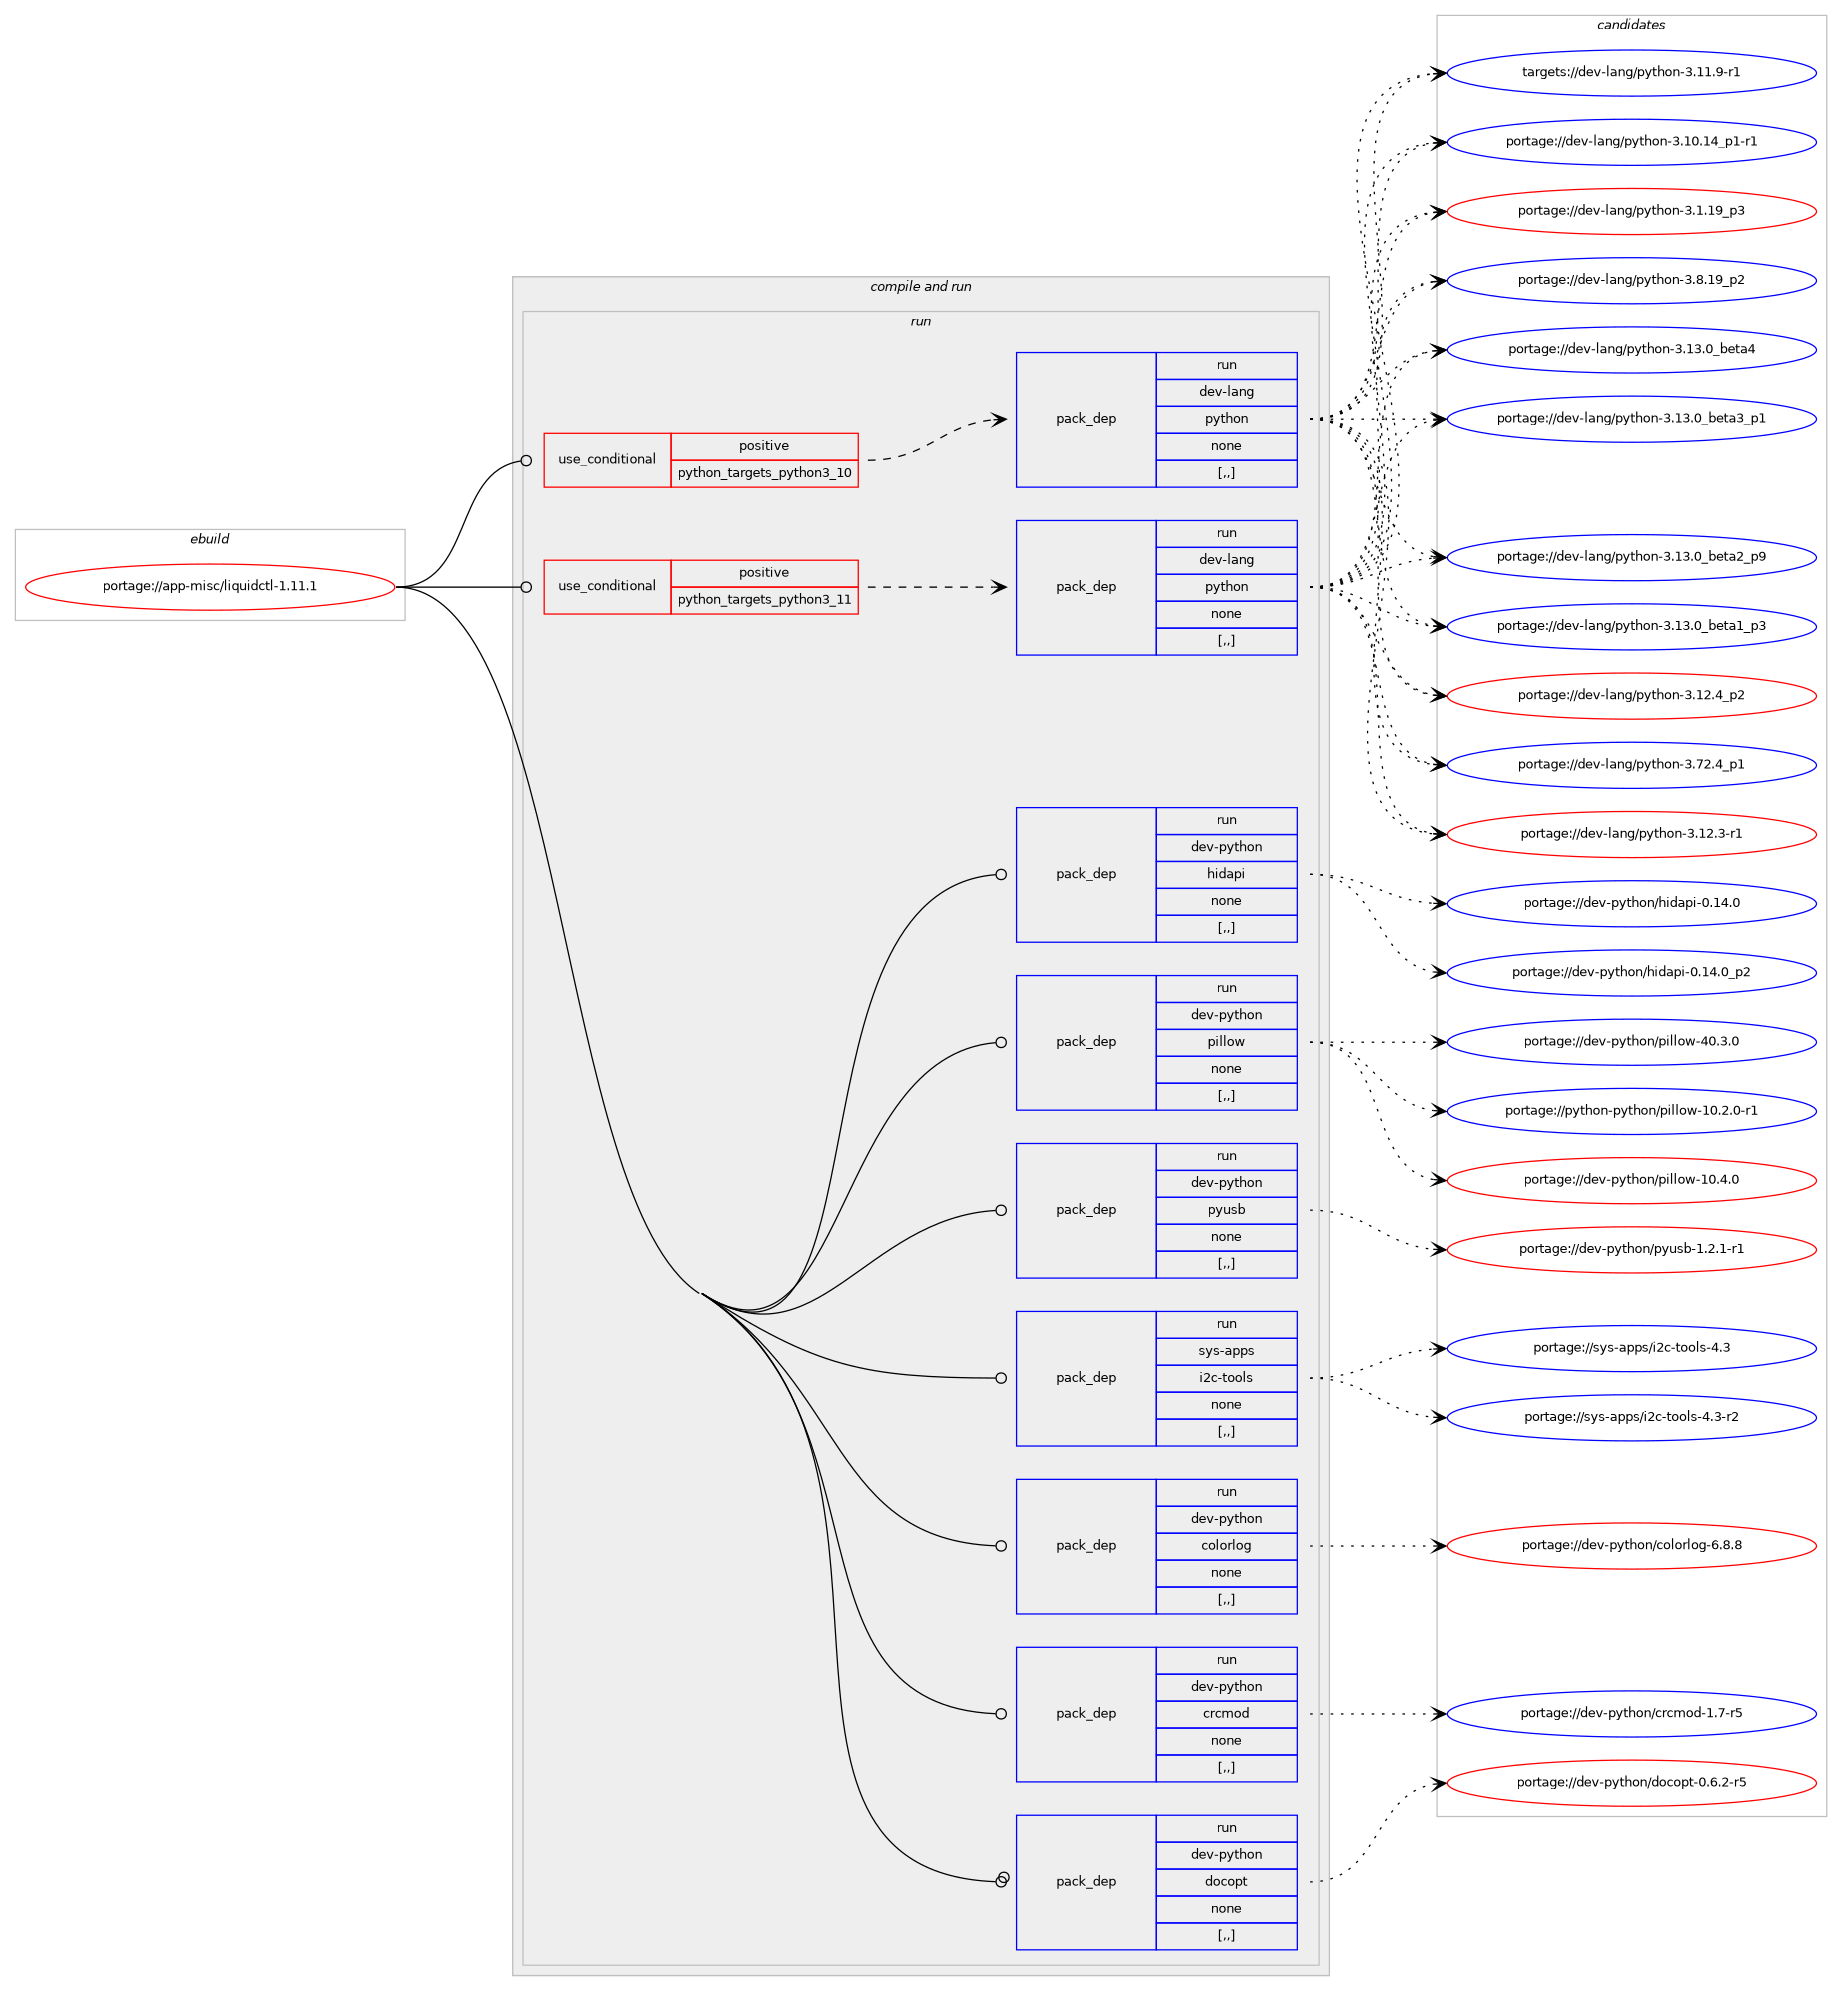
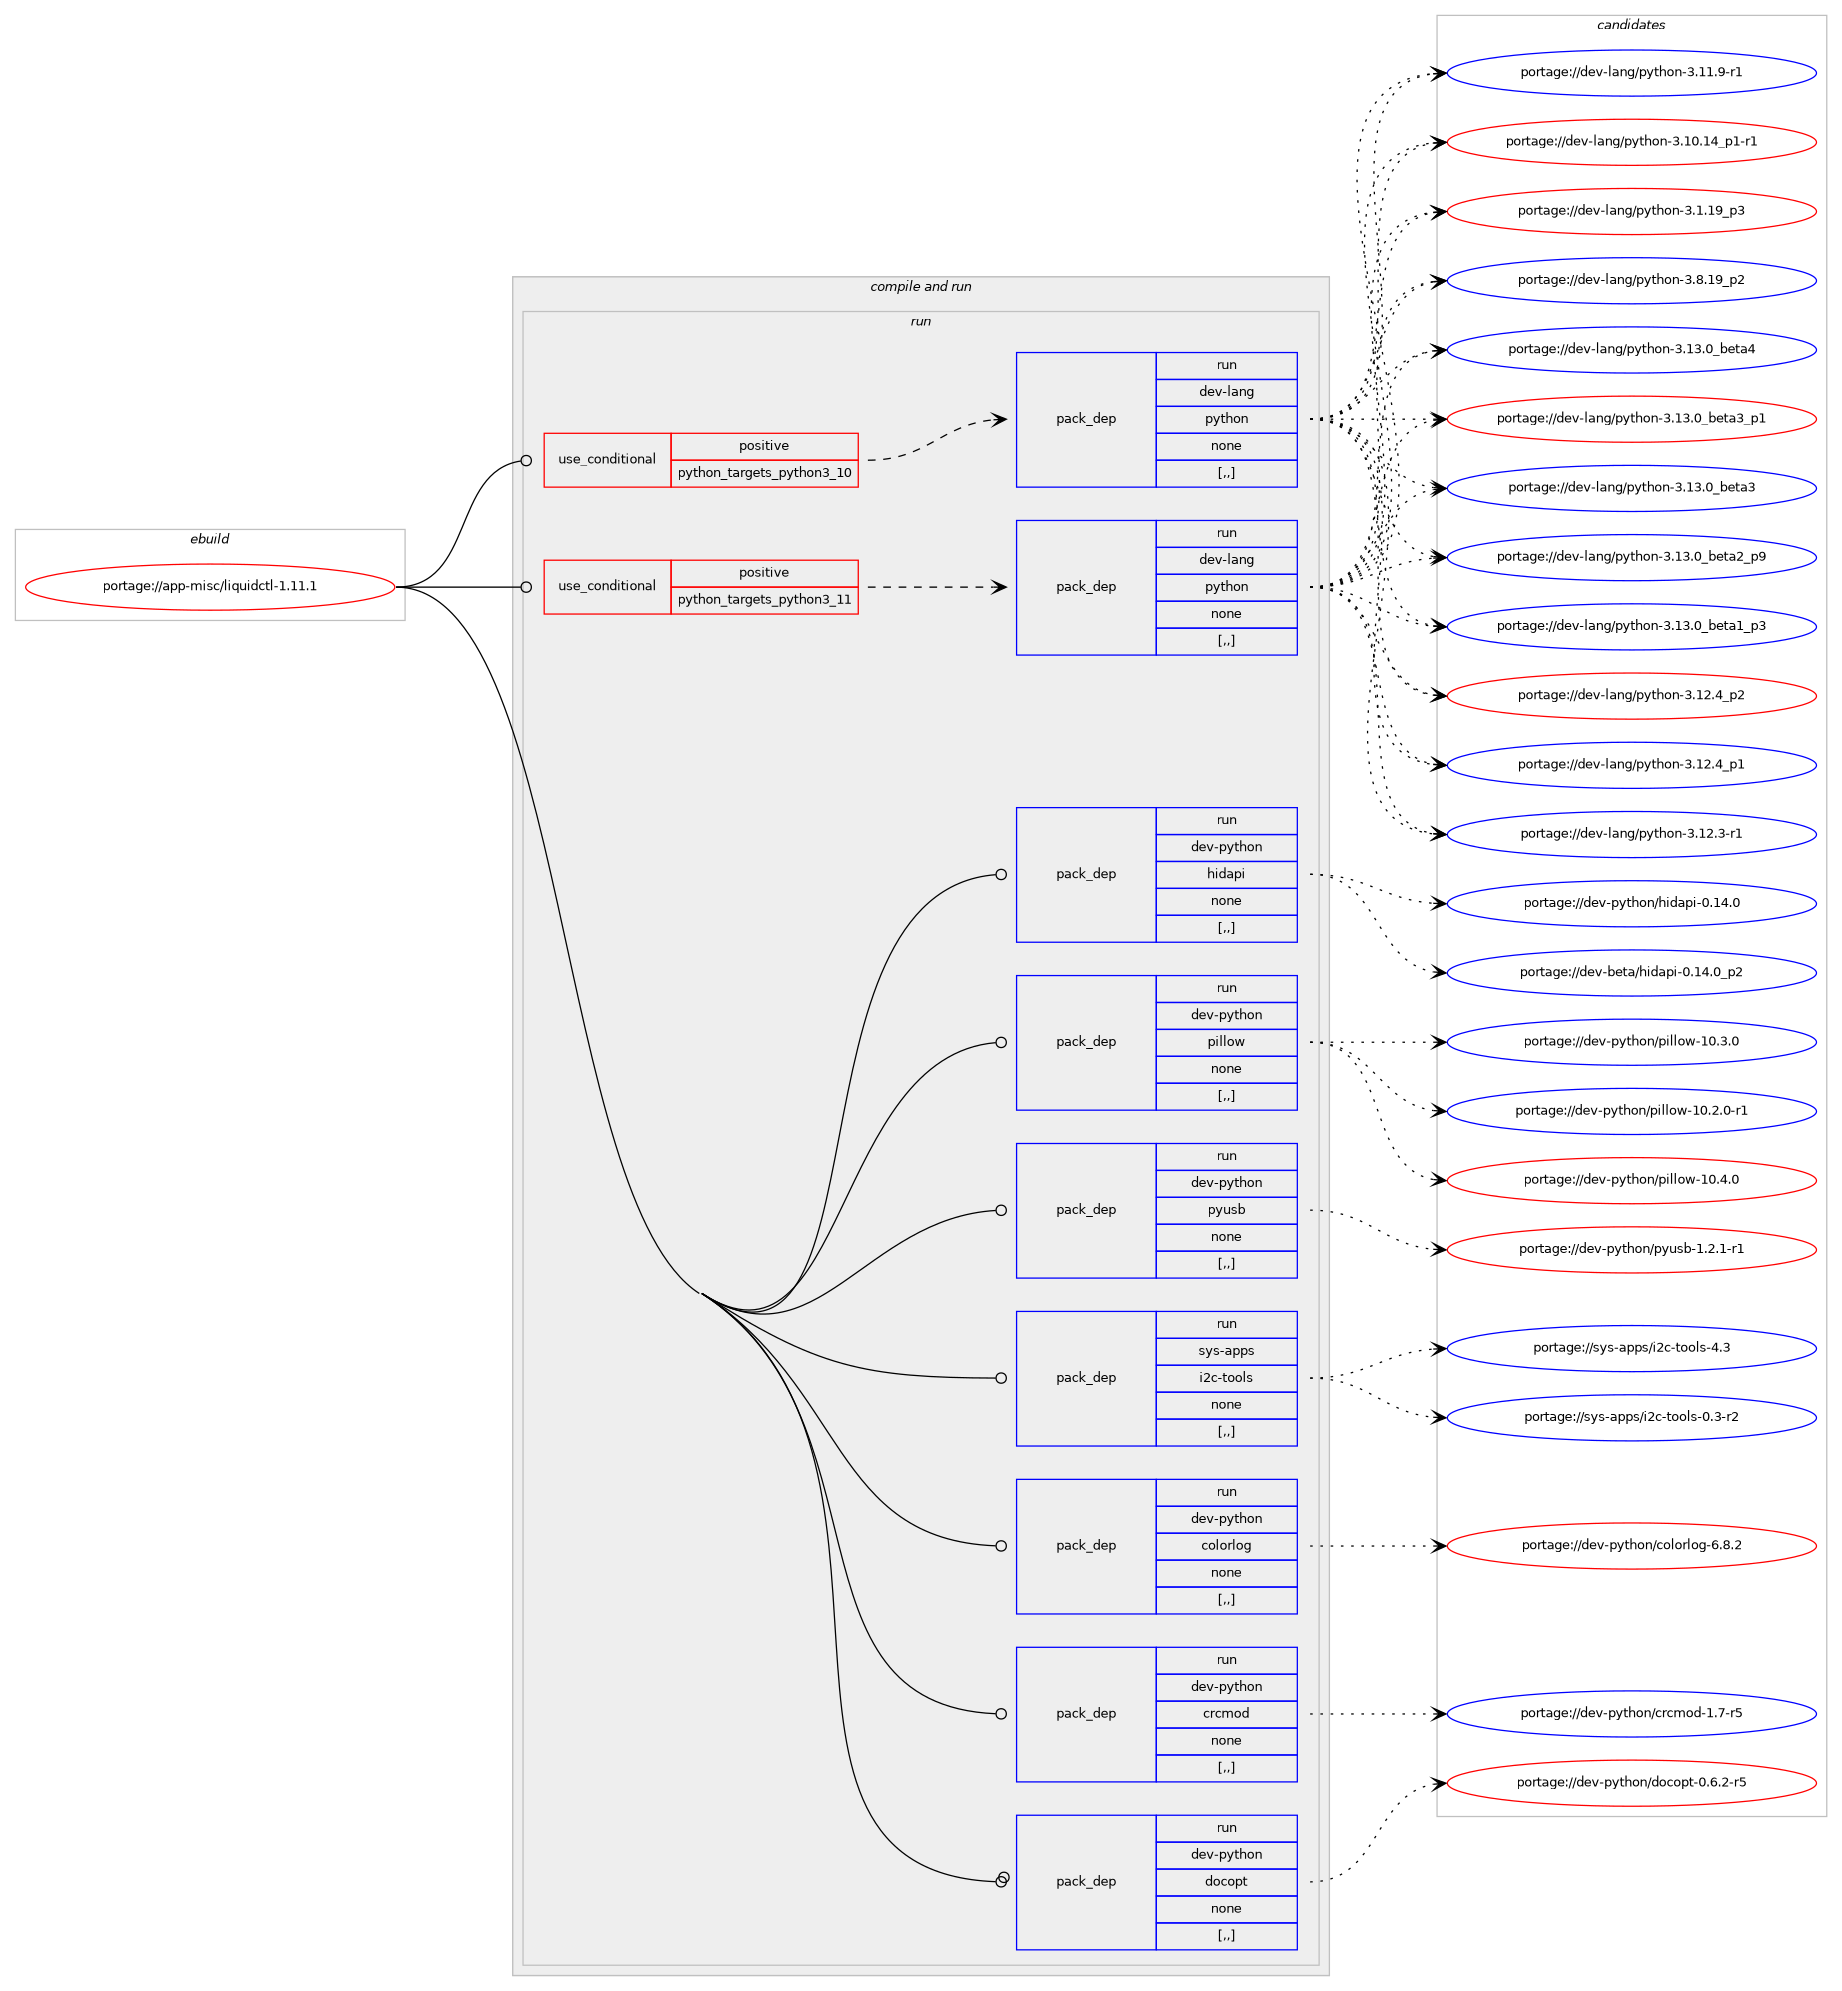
node "targets://dev-lang/python-3.11.9-r1": label "targets://dev-lang/python-3.11.9-r1" -> "portage://dev-lang/python-3.11.9-r1"
node "portage://dev-lang/python-3.10.14_p1-r1": color blue -> red
node "portage://dev-lang/python-3.13.0_beta3_p1": color blue -> red
node "portage://dev-lang/python-3.13.0_beta3": added
node "portage://dev-lang/python-3.72.4_p1": label "portage://dev-lang/python-3.72.4_p1" -> "portage://dev-lang/python-3.12.4_p1"
node "portage://dev-lang/python-3.12.3-r1": color red -> blue
node "portage://dev-python/hidapi-0.14.0_p2": label "portage://dev-python/hidapi-0.14.0_p2" -> "portage://dev-beta/hidapi-0.14.0_p2"
node "portage://dev-python/pillow-40.3.0": label "portage://dev-python/pillow-40.3.0" -> "portage://dev-python/pillow-10.3.0"
node "portage://python-python/pillow-10.2.0-r1": label "portage://python-python/pillow-10.2.0-r1" -> "portage://dev-python/pillow-10.2.0-r1"
node "portage://sys-apps/i2c-tools-4.3-r2": label "portage://sys-apps/i2c-tools-4.3-r2" -> "portage://sys-apps/i2c-tools-0.3-r2"
node "portage://dev-python/colorlog-6.8.8": label "portage://dev-python/colorlog-6.8.8" -> "portage://dev-python/colorlog-6.8.2"
